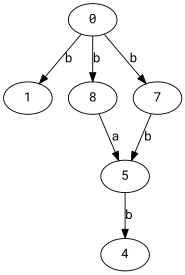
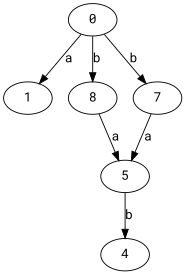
edge "0" -> "1": label "b" -> "a"
edge "7" -> "5": label "b" -> "a"
